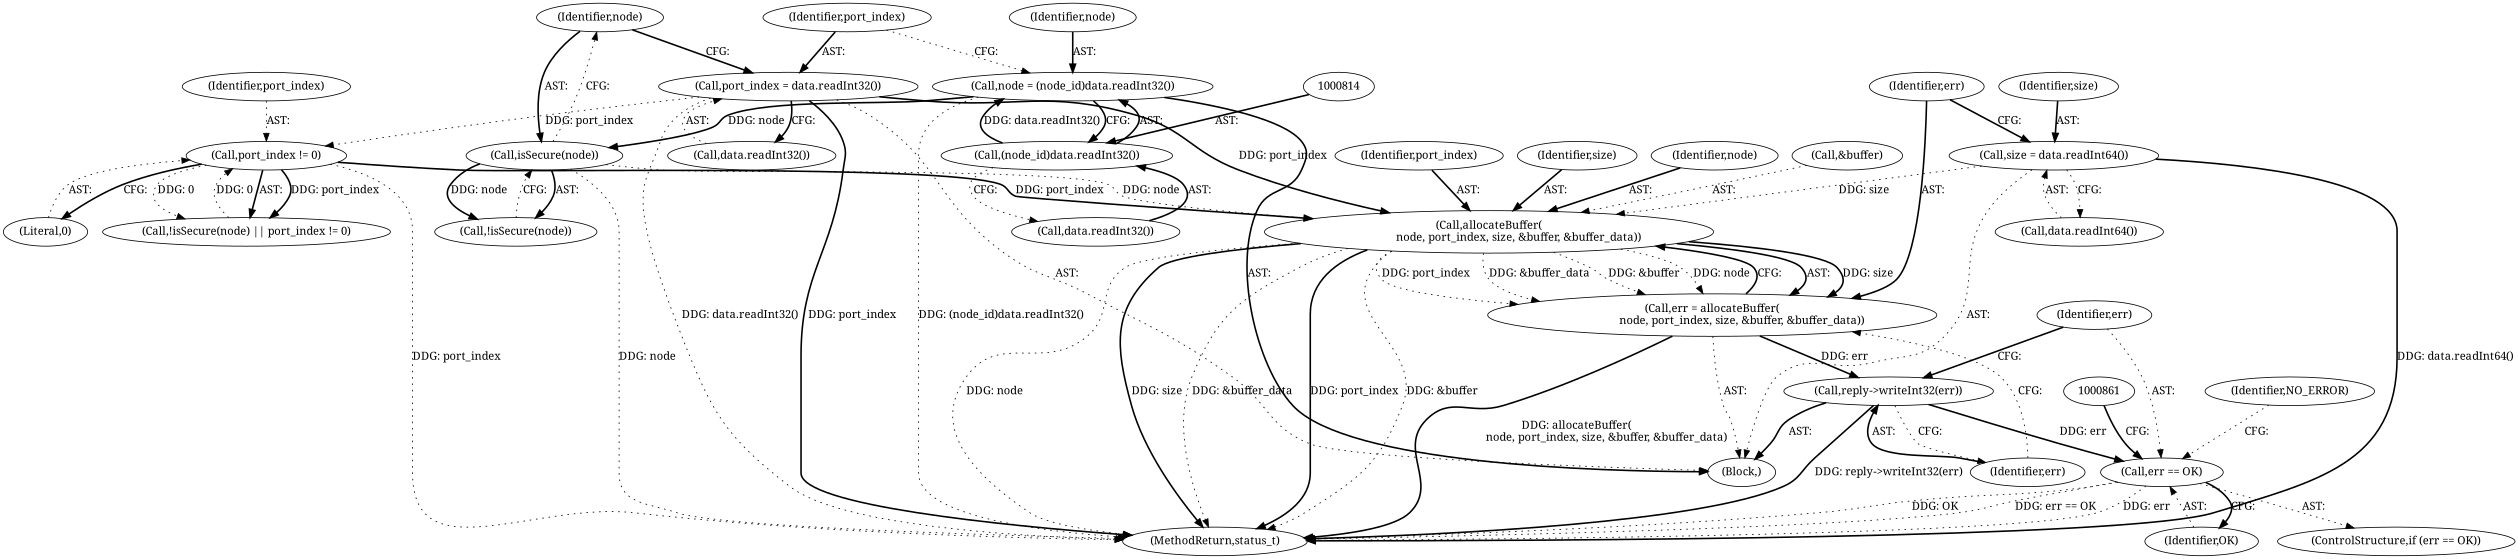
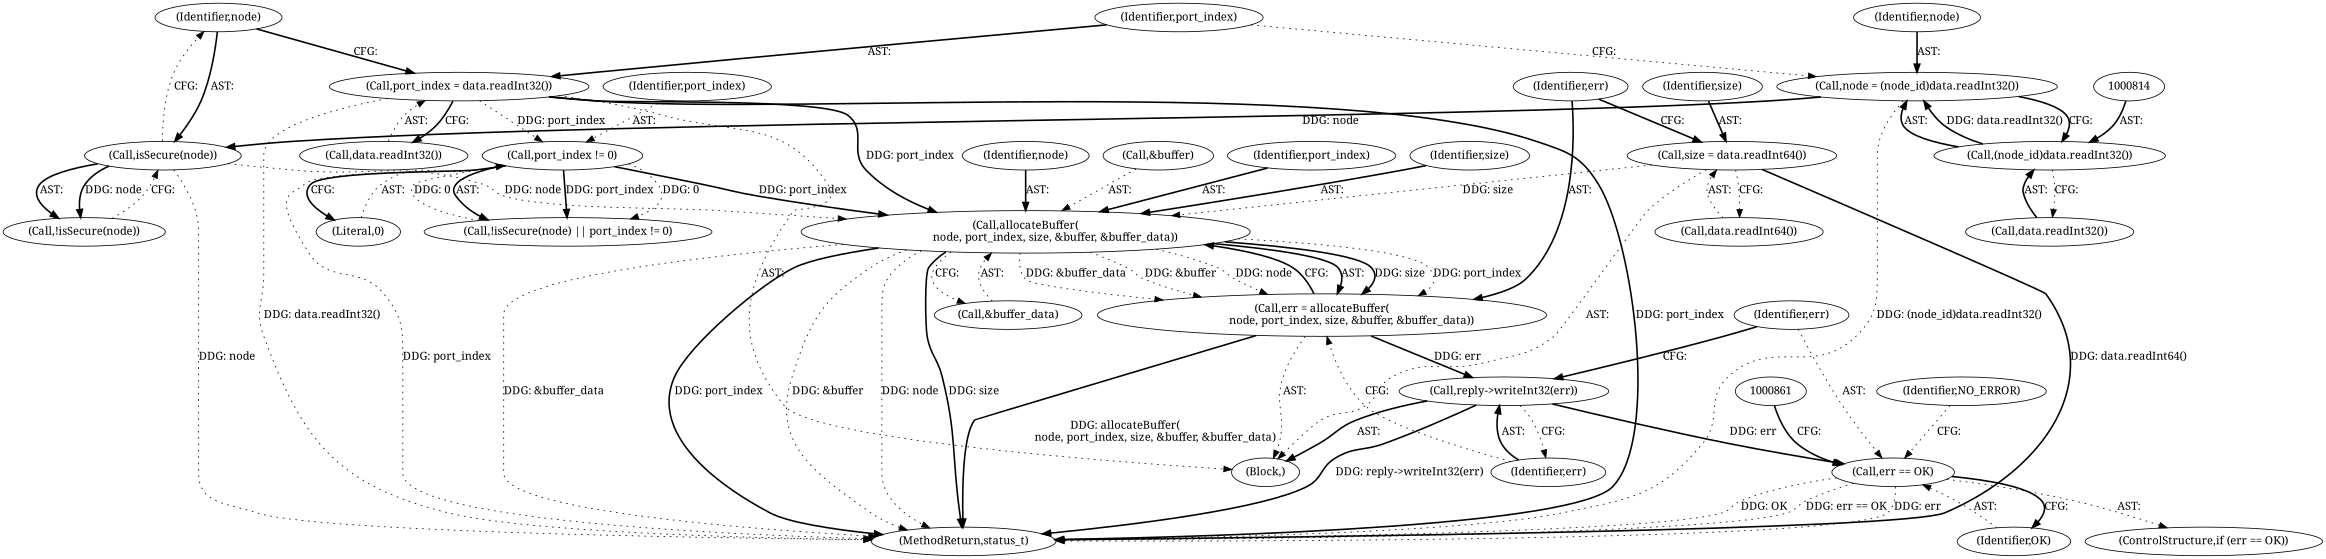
node "(Call,&buffer_data)": added
edge "(Call,node = (node_id)data.readInt32())" -> "(Block,)": removed, label "AST:"
